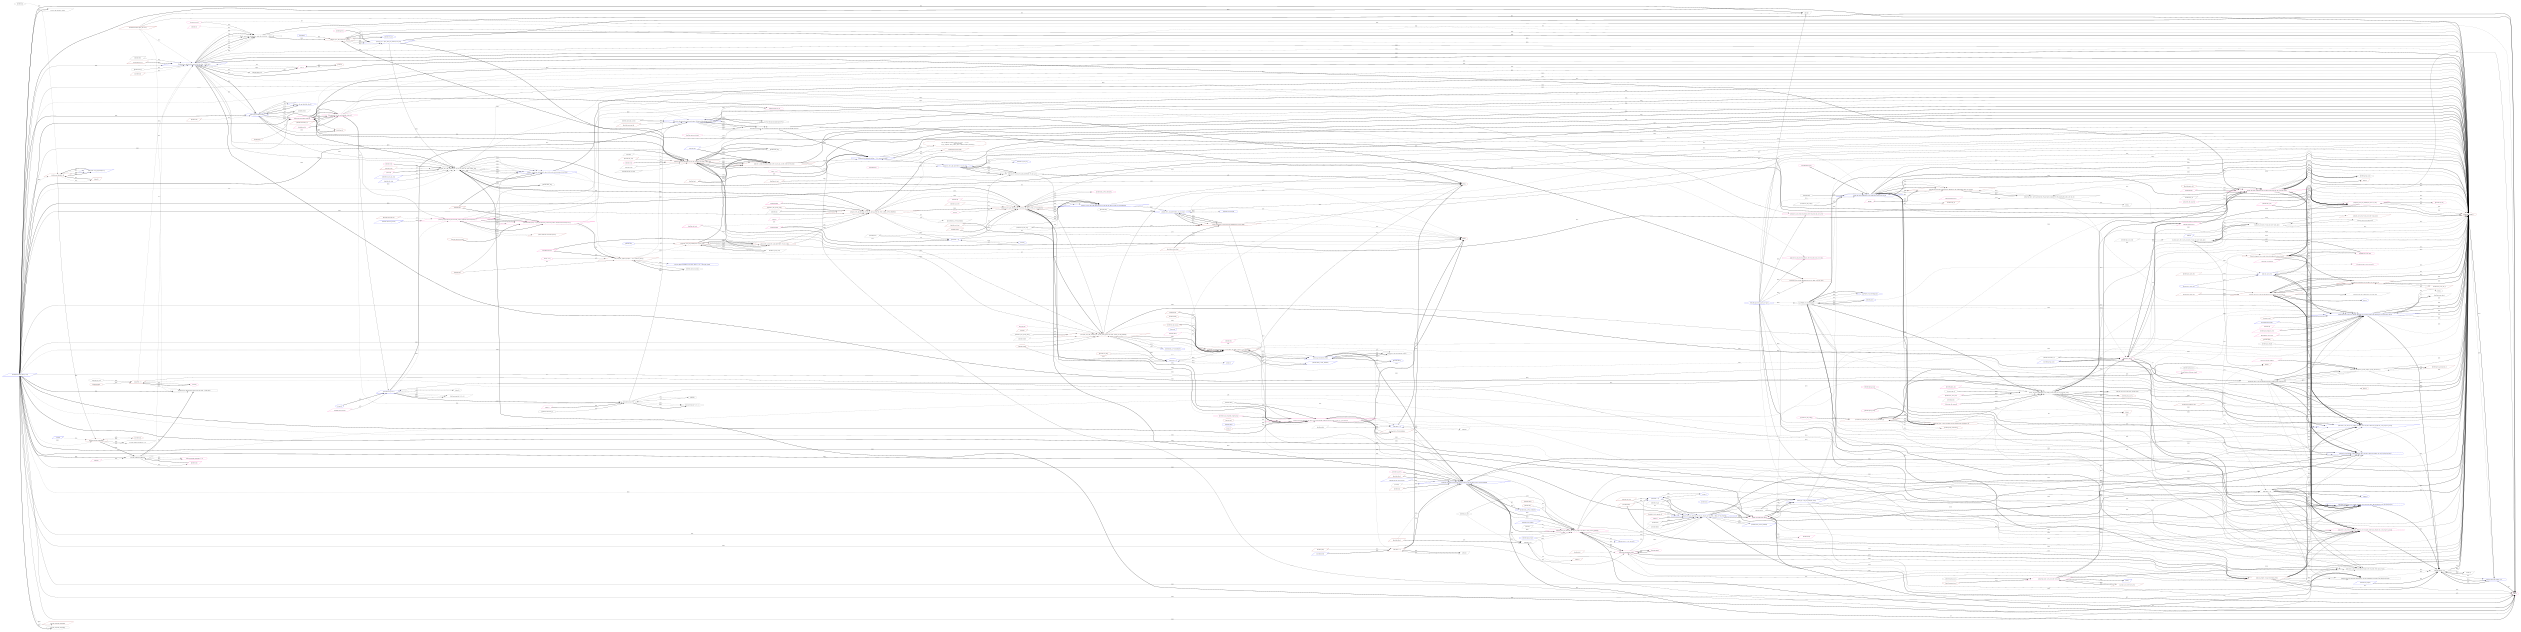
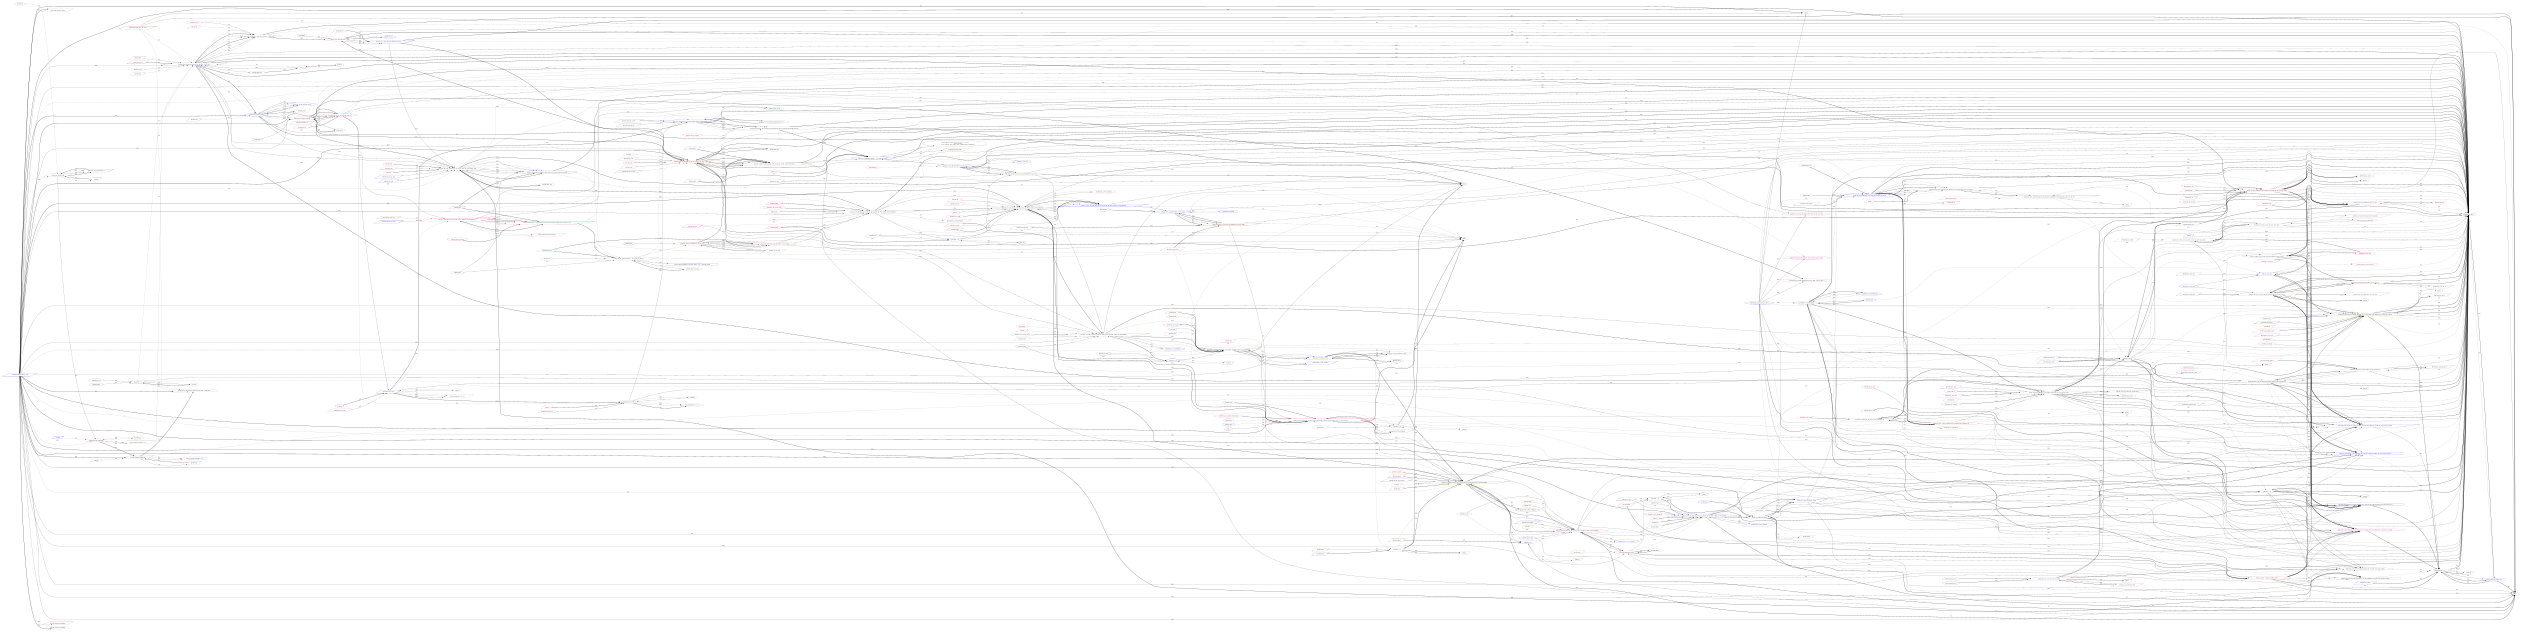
node "(Identifier,hf_u3v_flag)": added
